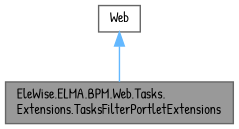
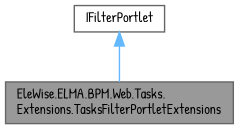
node "Web": label "Web" -> "IFilterPortlet"
